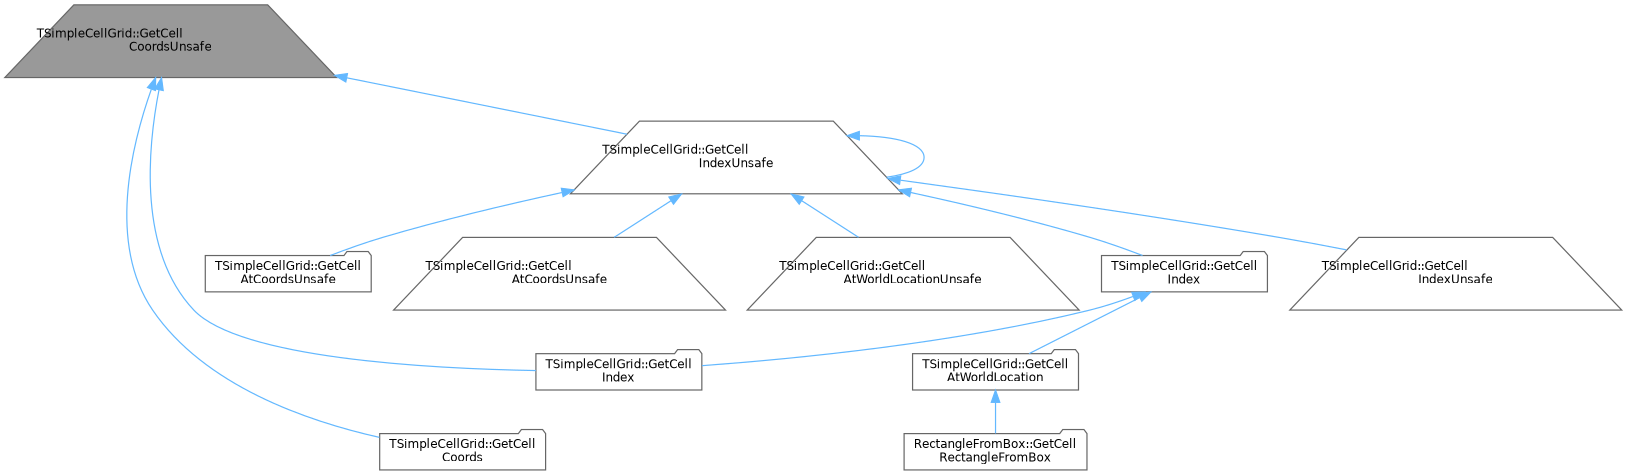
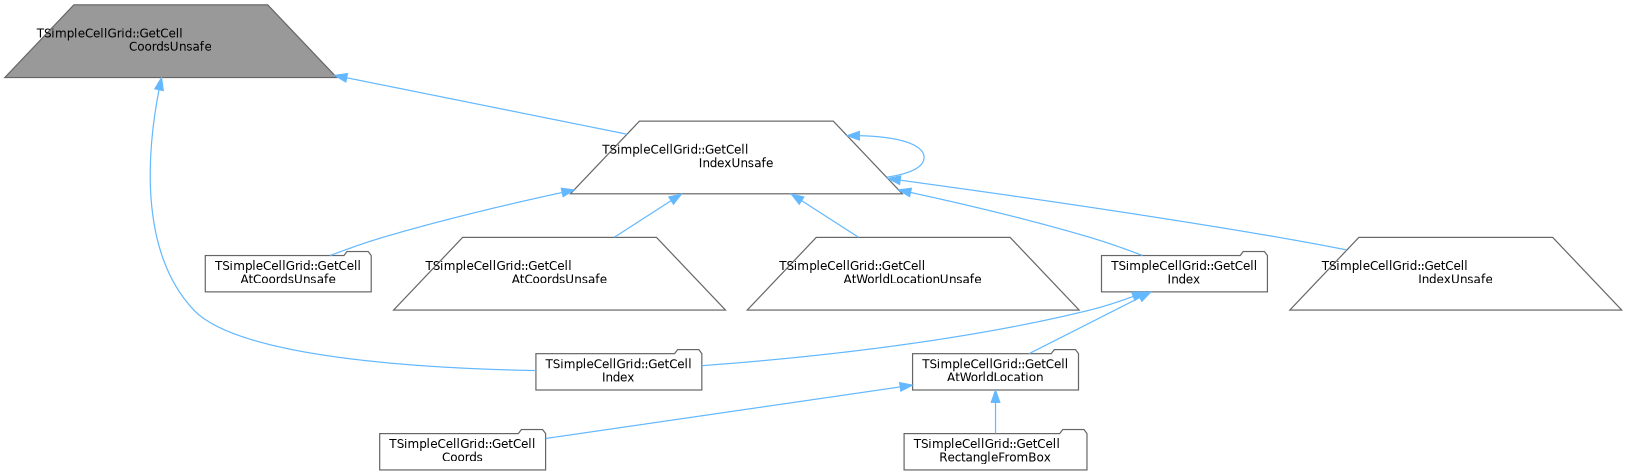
edge "TSimpleCellGrid::GetCell Coords" -> "TSimpleCellGrid::GetCell CoordsUnsafe": now "TSimpleCellGrid::GetCell Coords" -> "TSimpleCellGrid::GetCell AtWorldLocation"
node "RectangleFromBox::GetCell RectangleFromBox": label "RectangleFromBox::GetCell RectangleFromBox" -> "TSimpleCellGrid::GetCell RectangleFromBox"
